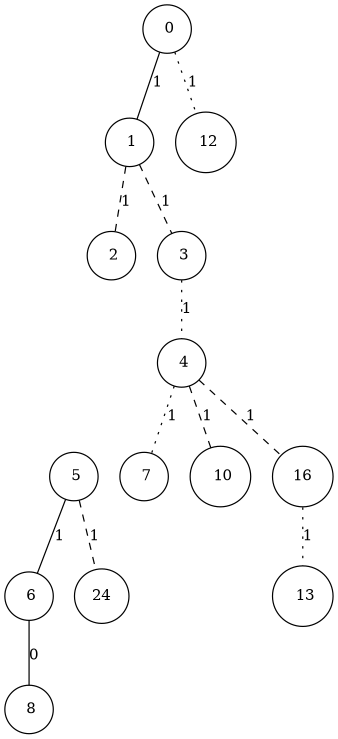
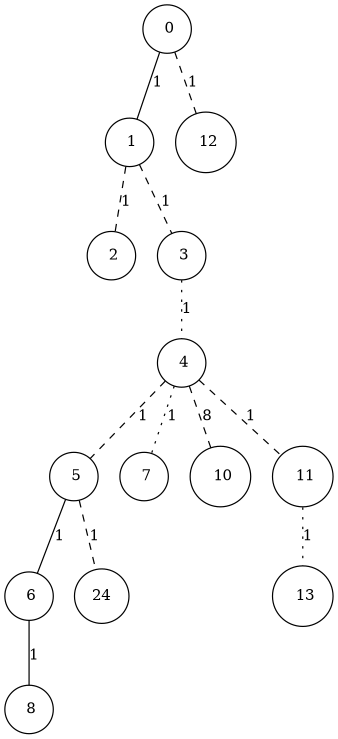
edge "0" -- "12": style dotted -> dashed
edge "4" -- "10": label "1" -> "8"
edge "4" -- "5": added, label "1"
node "16": label "16" -> "11"
edge "6" -- "8": label "0" -> "1"
